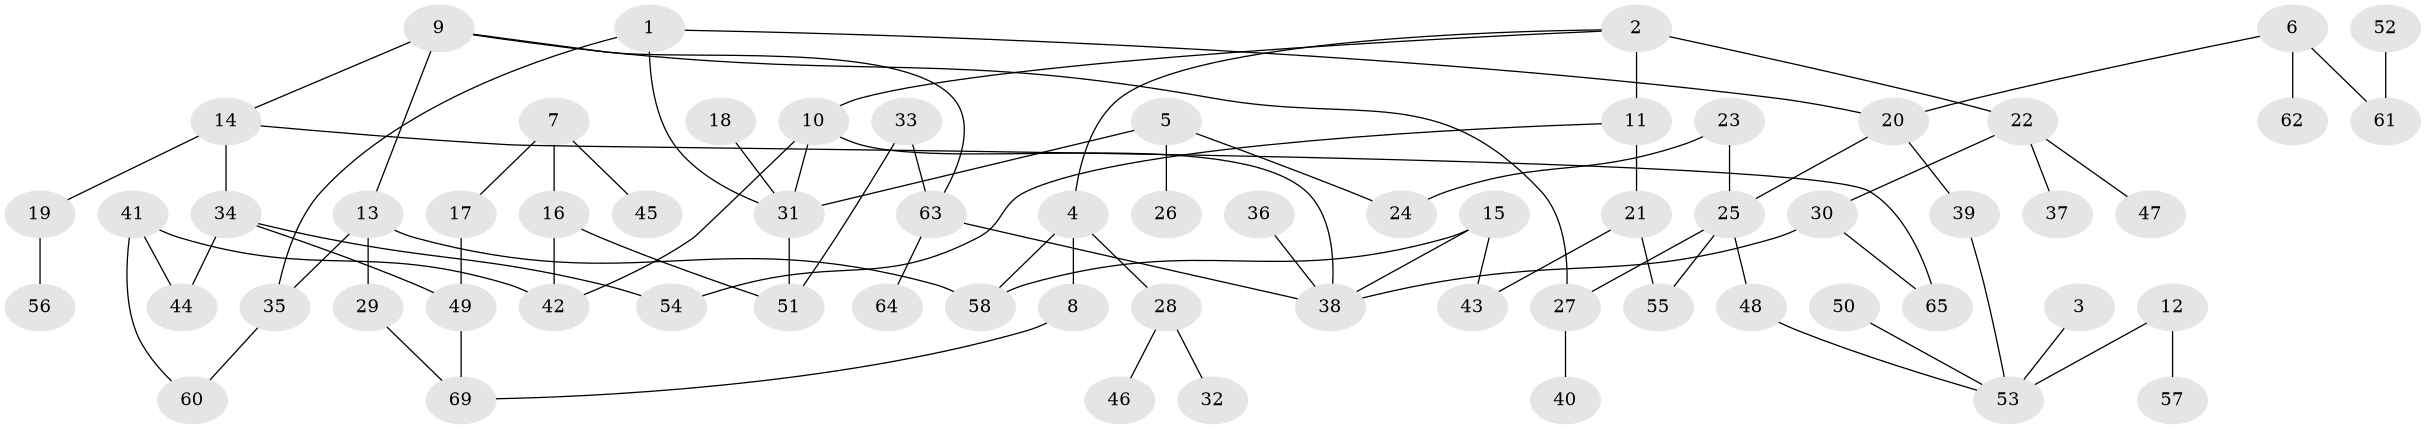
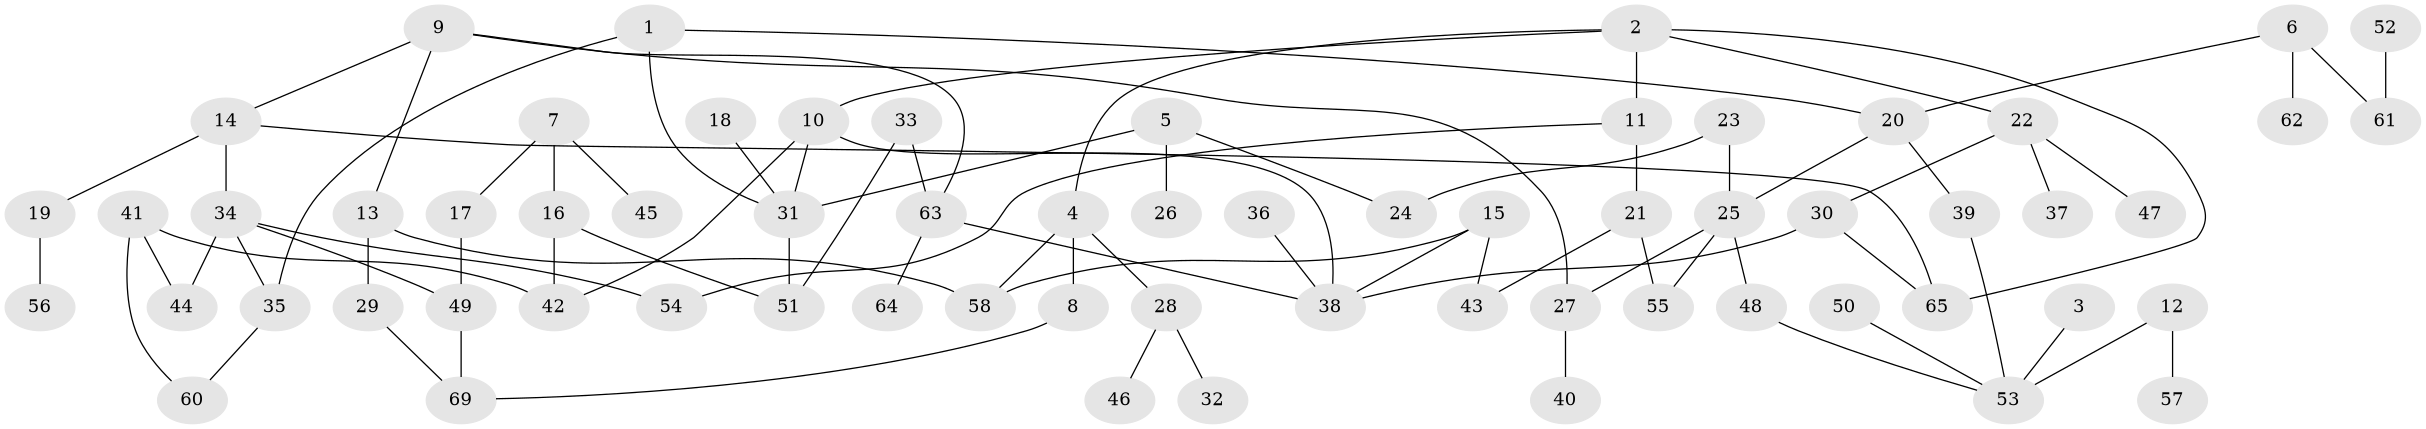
edge "2" -- "65": added
edge "13" -- "35": now "34" -- "35"
